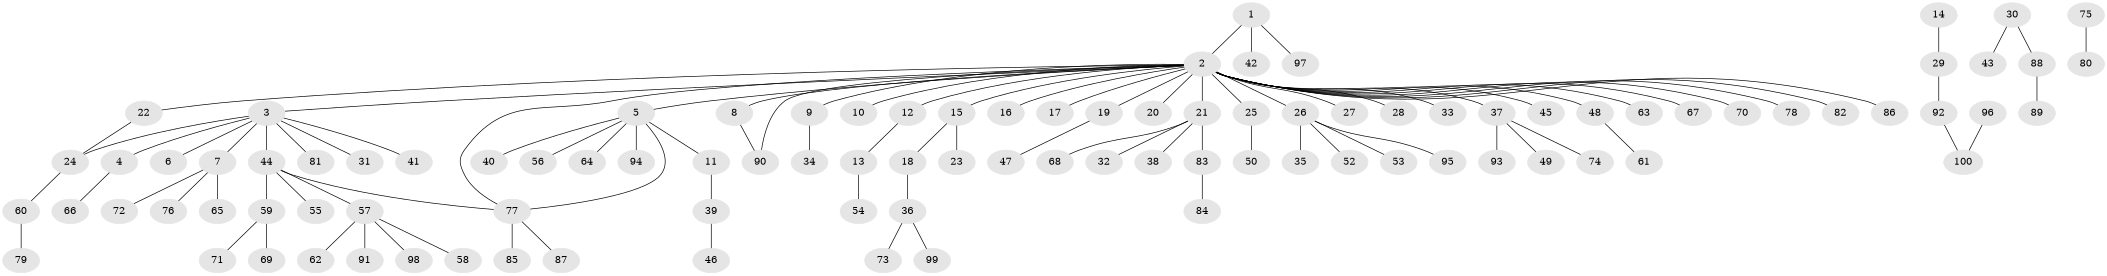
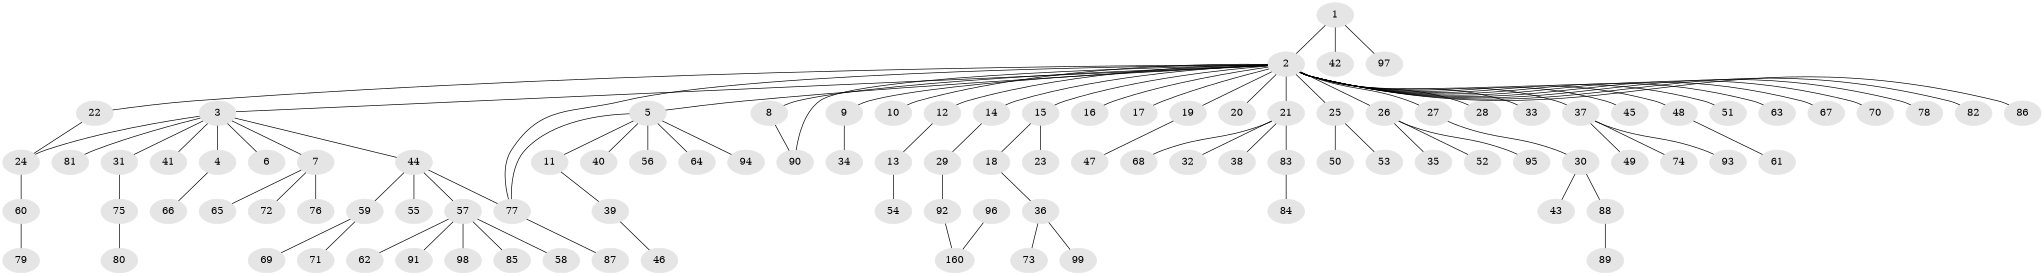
edge "2" -- "14": added
node "51": added
edge "26" -- "53": now "25" -- "53"
edge "27" -- "30": added
node "100": label "100" -> "160"
edge "31" -- "75": added
edge "77" -- "85": now "57" -- "85"
